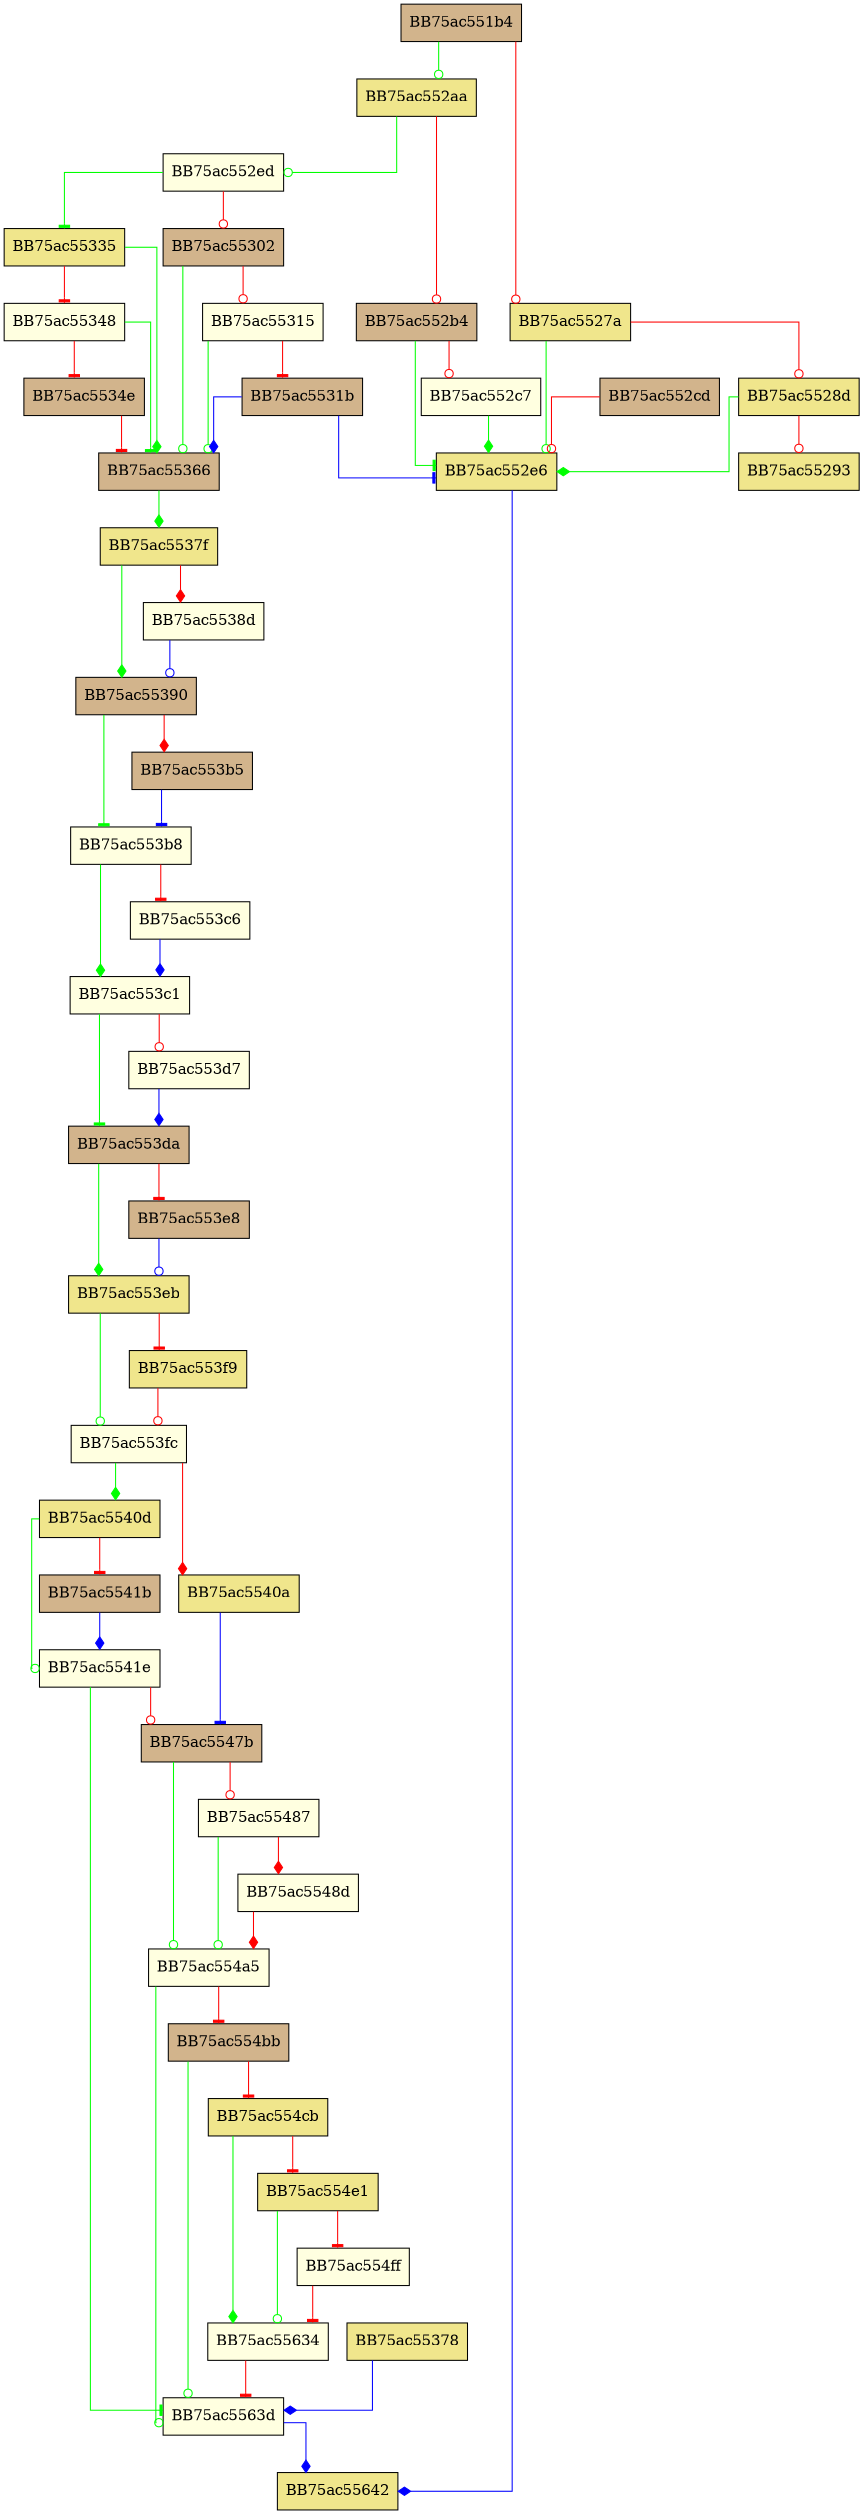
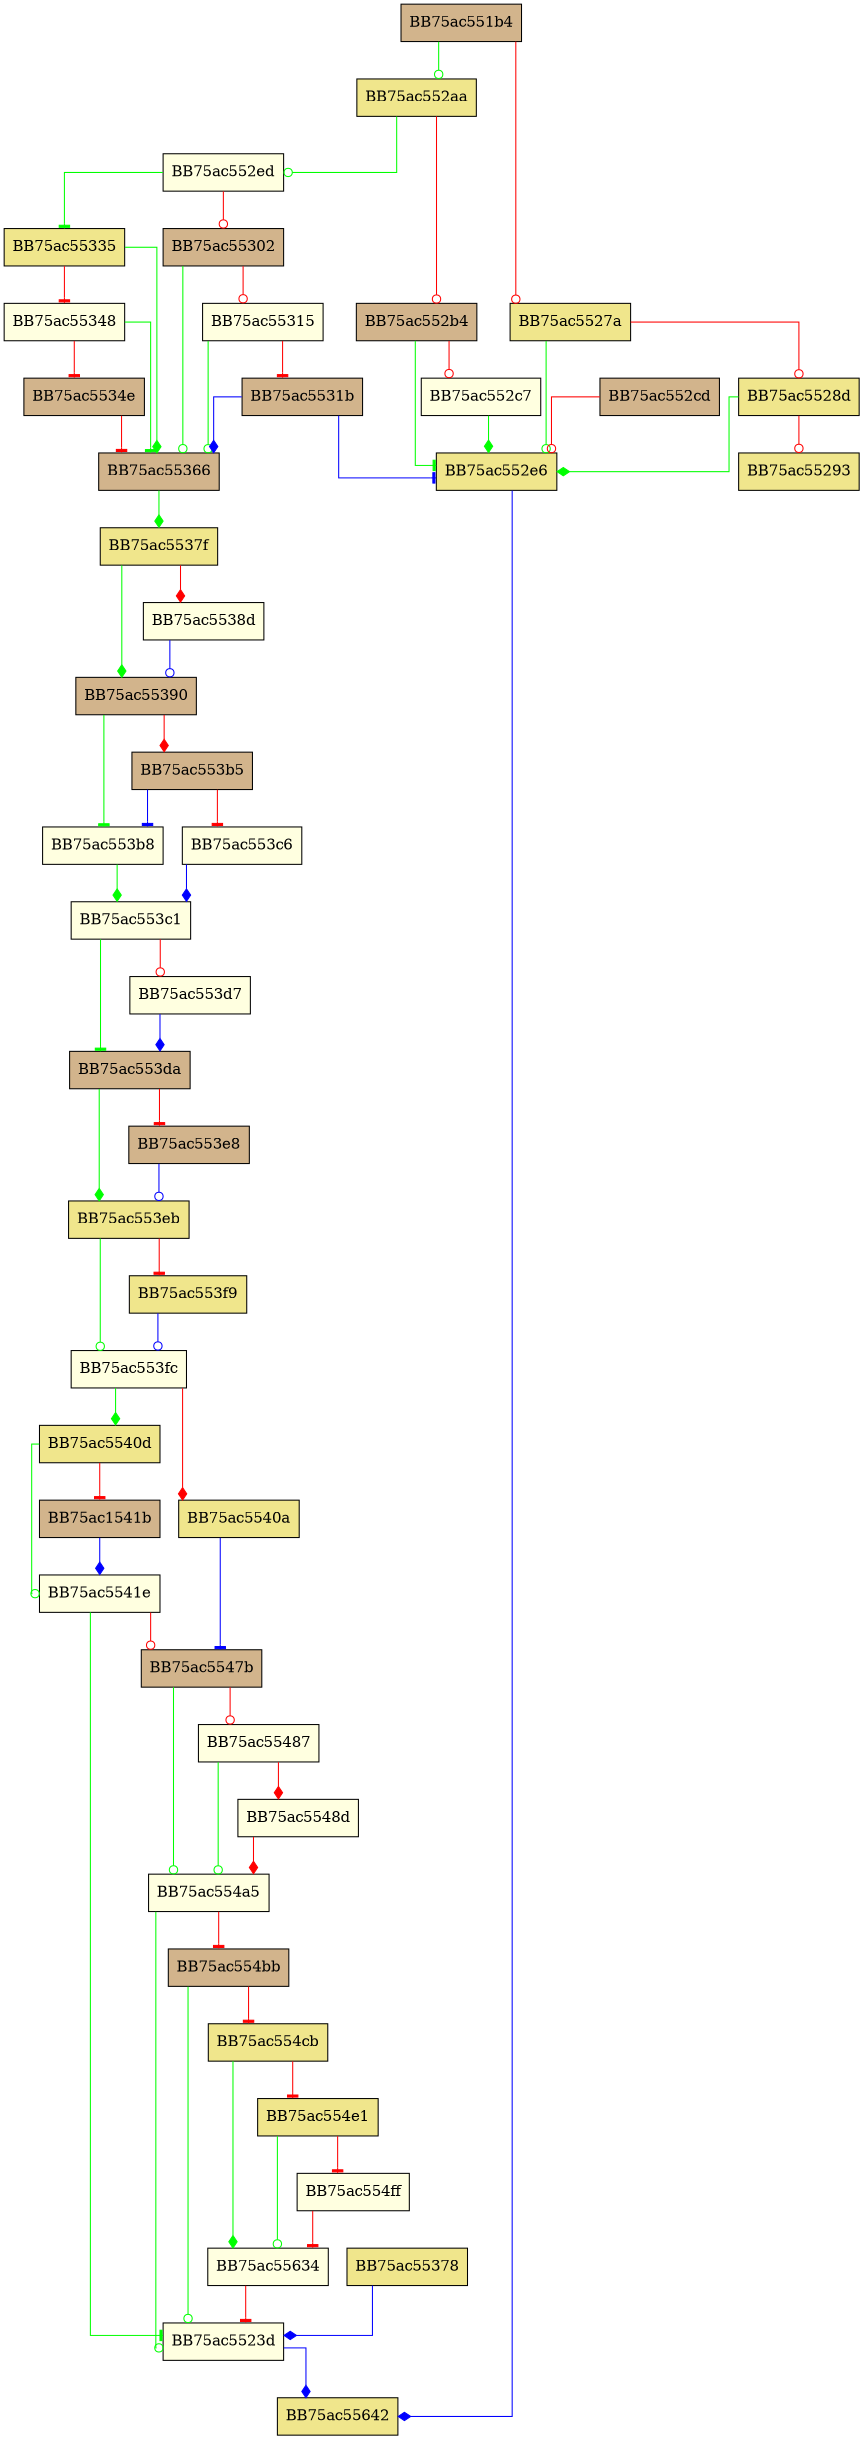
edge "BB75ac553b8" -> "BB75ac553c6": now "BB75ac553b5" -> "BB75ac553c6"
edge "BB75ac553f9" -> "BB75ac553fc": color red -> blue
node "BB75ac5541b": label "BB75ac5541b" -> "BB75ac1541b"
node "BB75ac5563d": label "BB75ac5563d" -> "BB75ac5523d"
